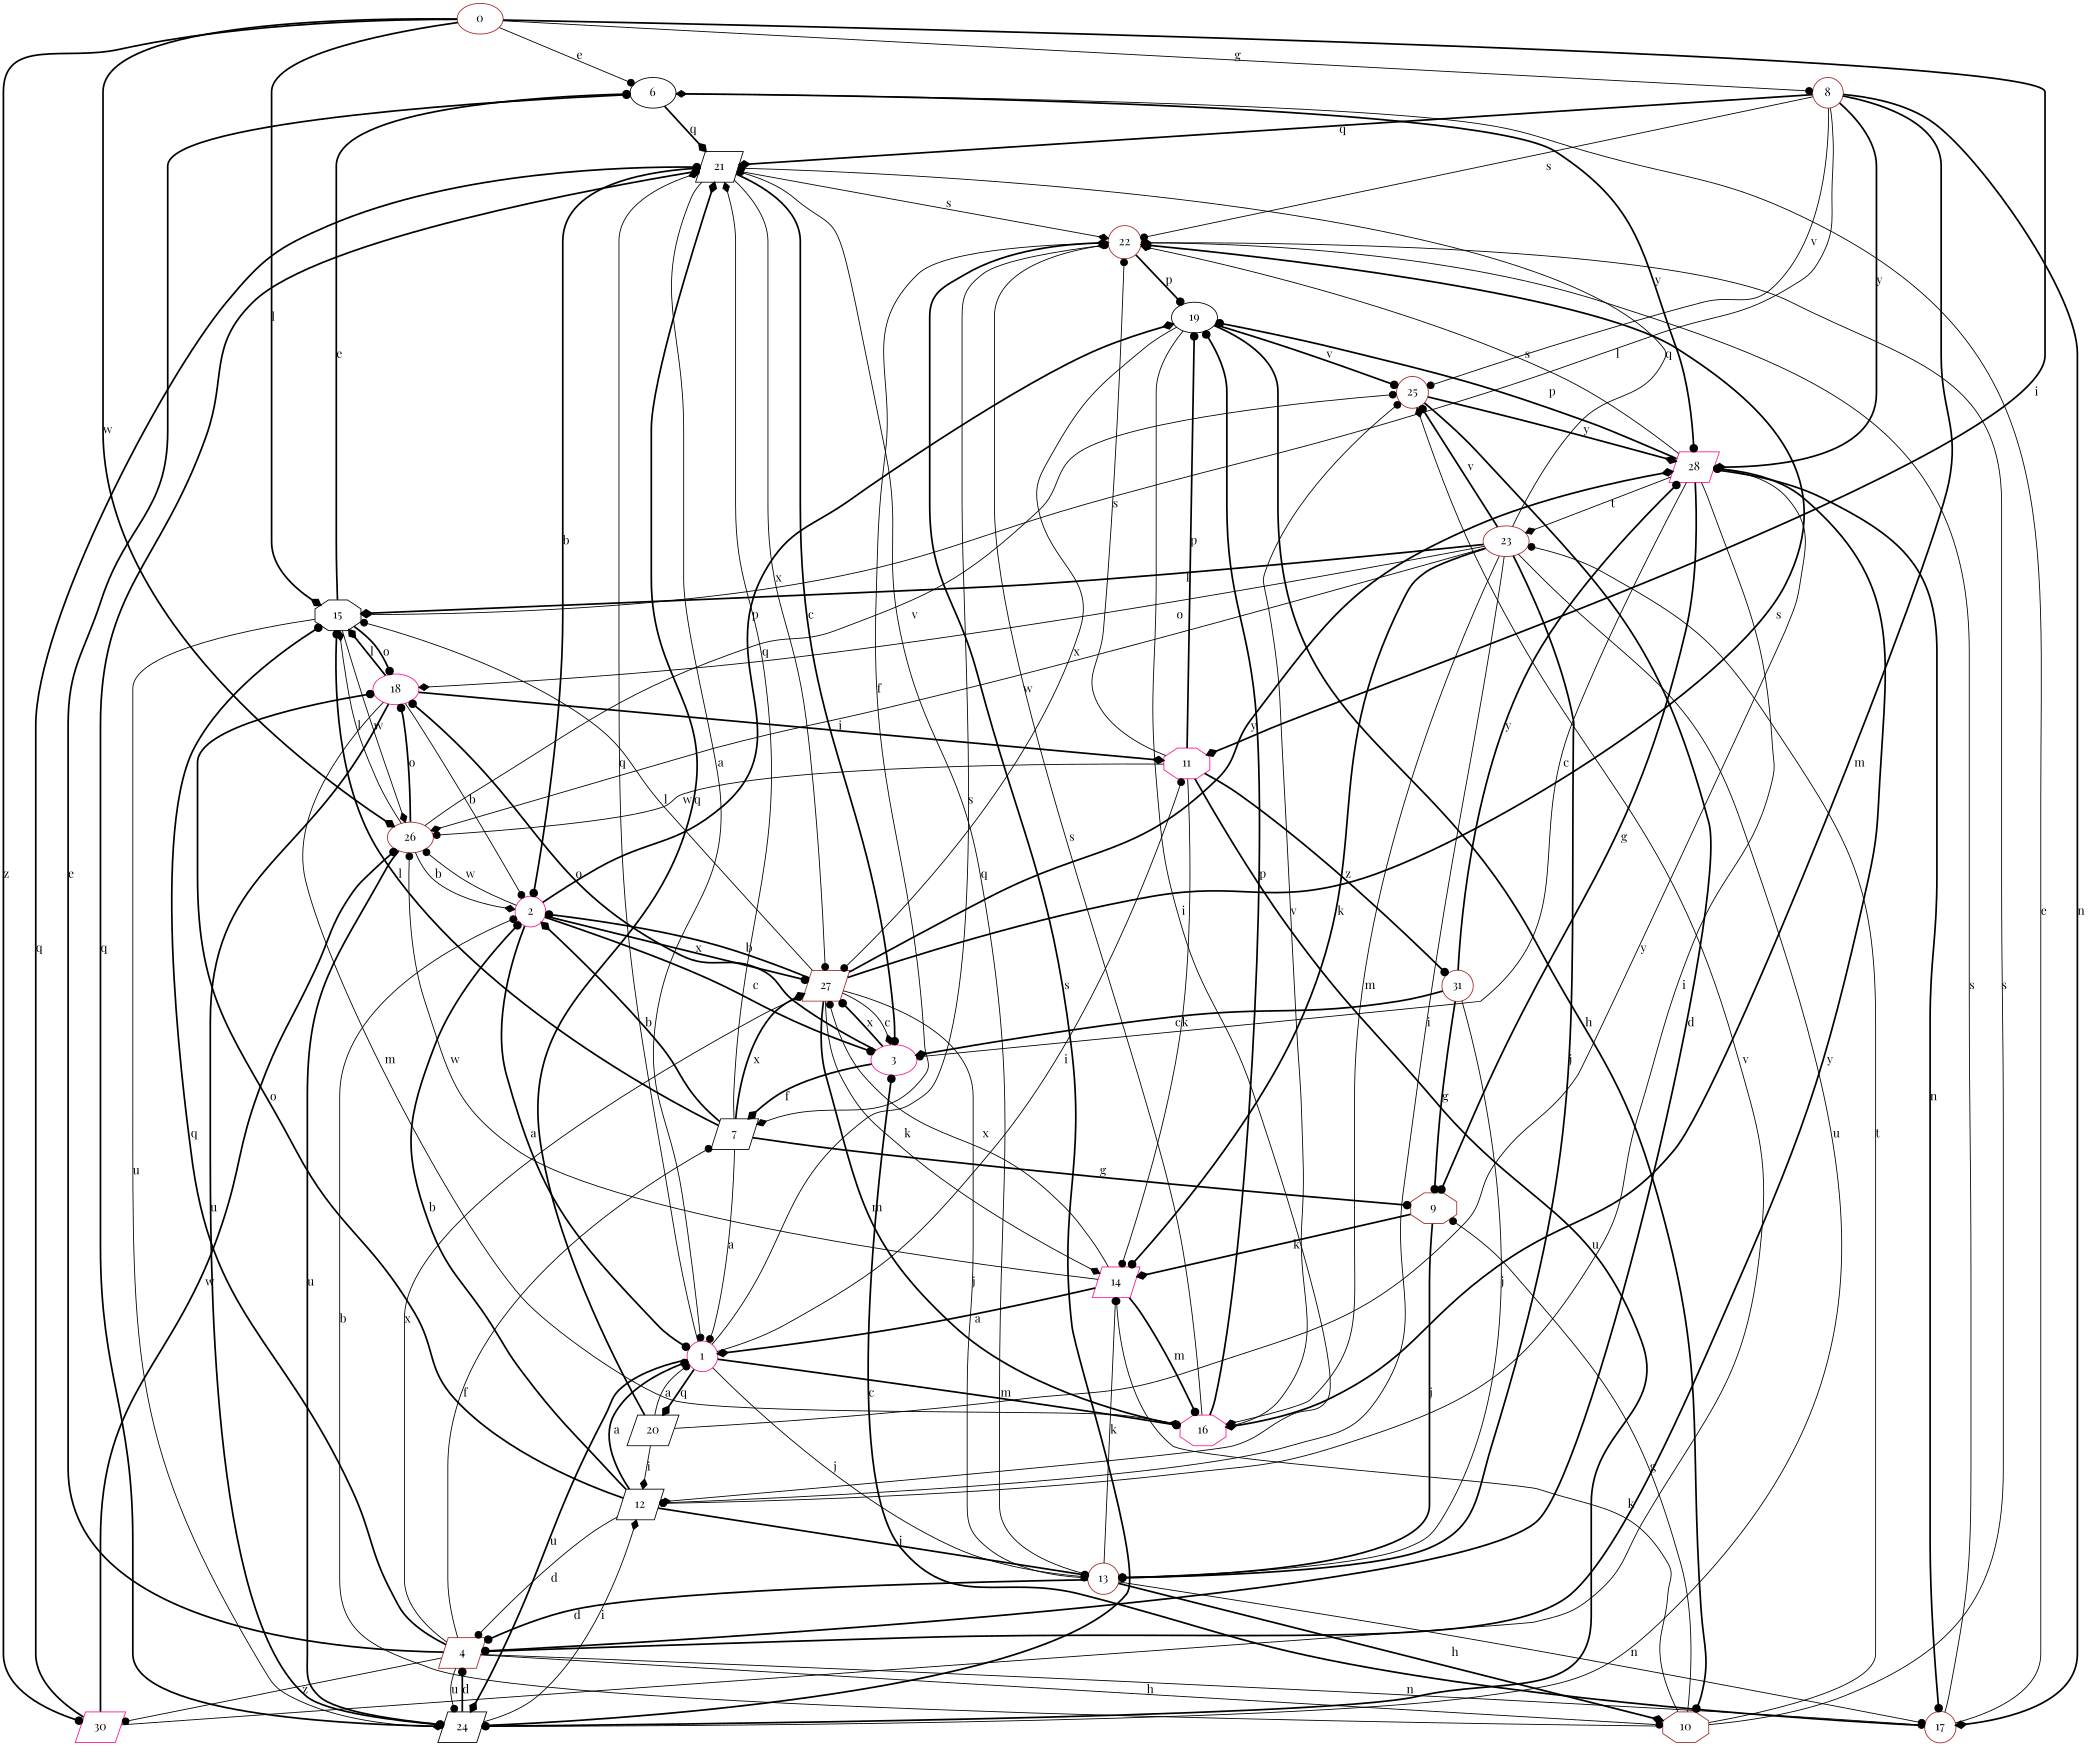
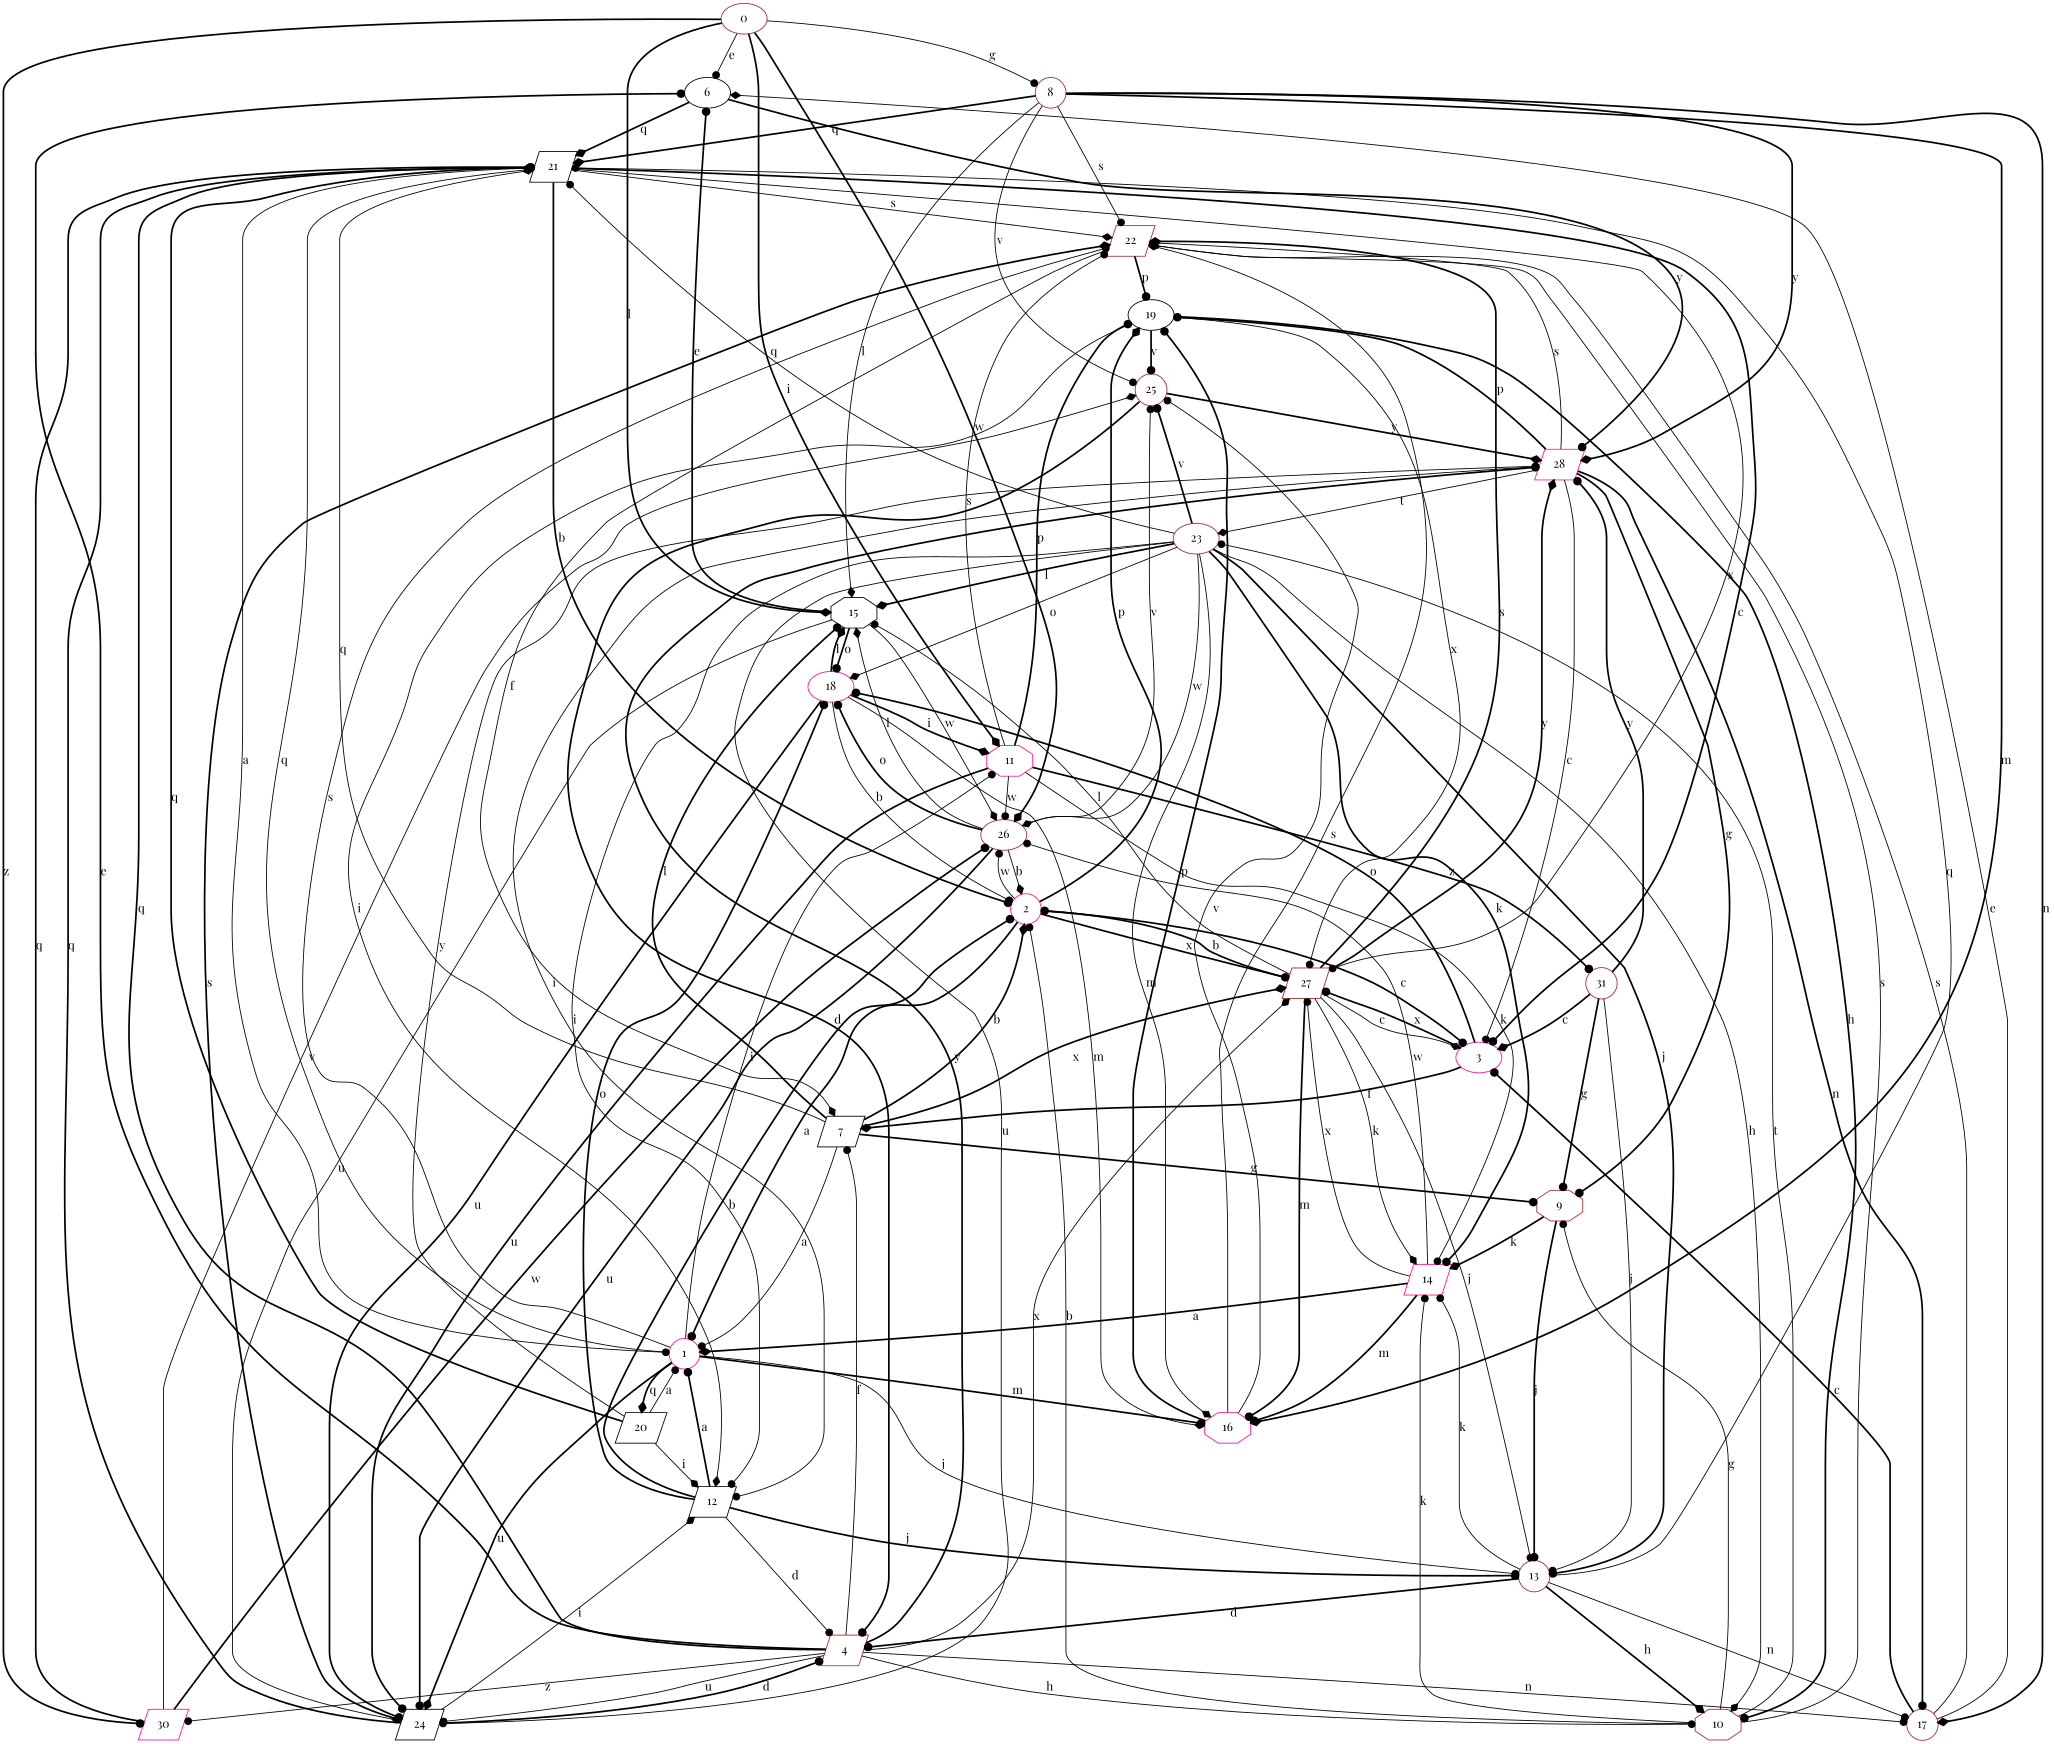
node "22": shape circle -> parallelogram
edge "23" -> "10": added, label "h"
edge "4" -> "15": now "4" -> "21"
